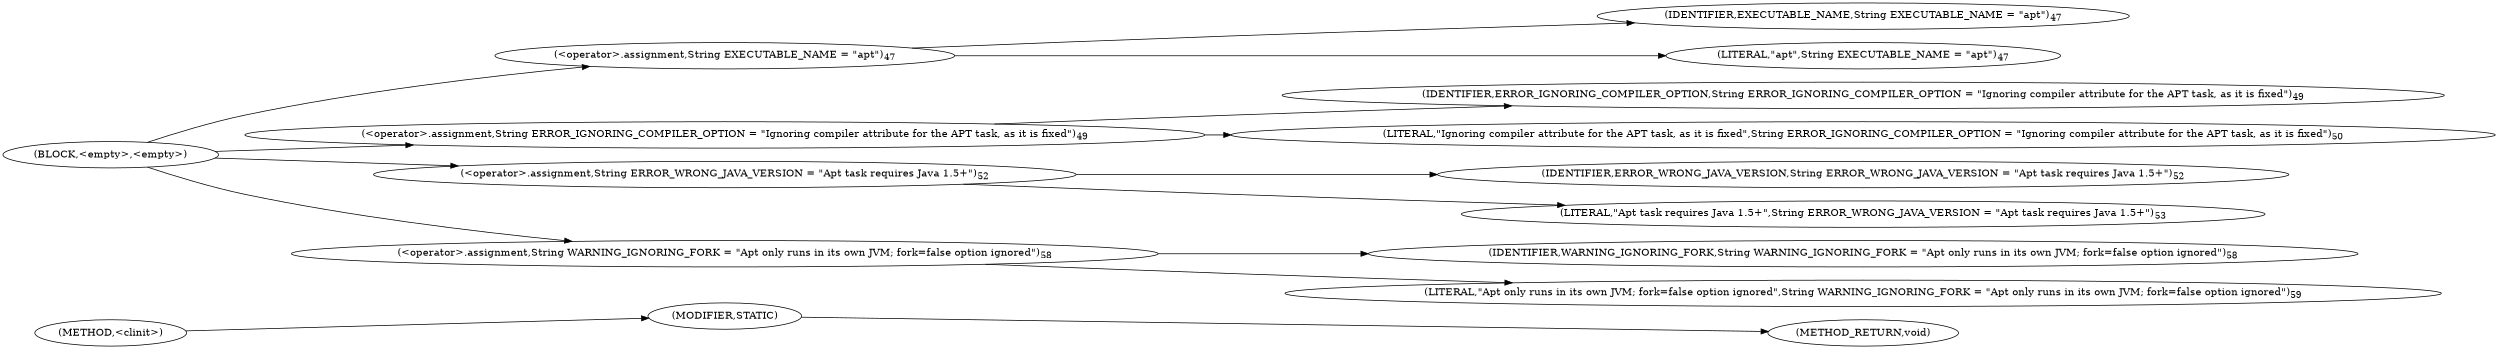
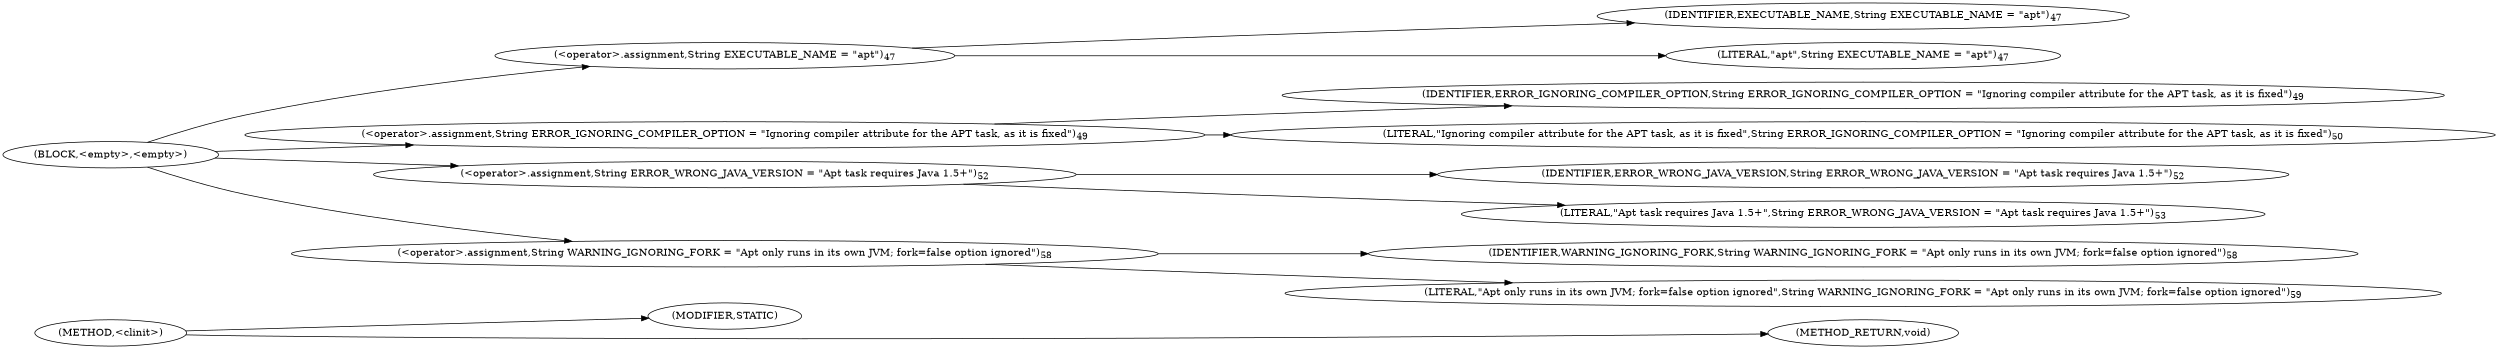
edge "(MODIFIER,STATIC)" -> "(METHOD_RETURN,void)": now "(METHOD,<clinit>)" -> "(METHOD_RETURN,void)"
